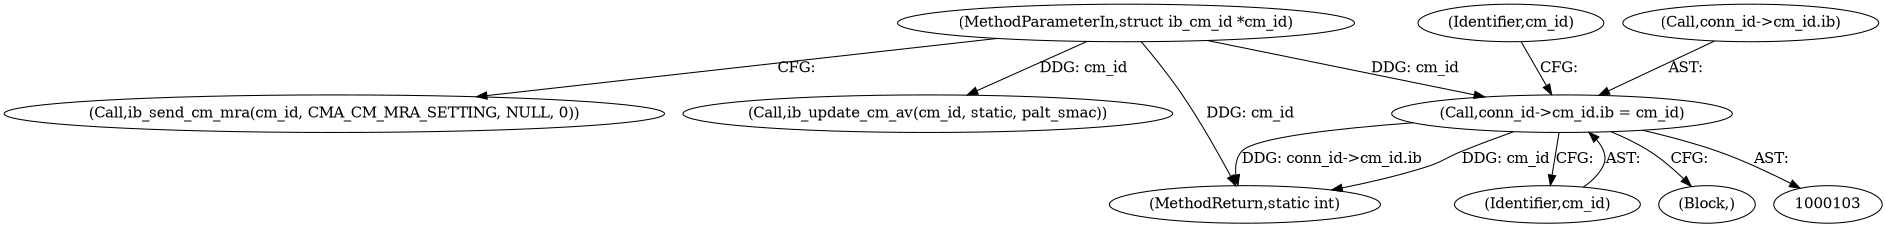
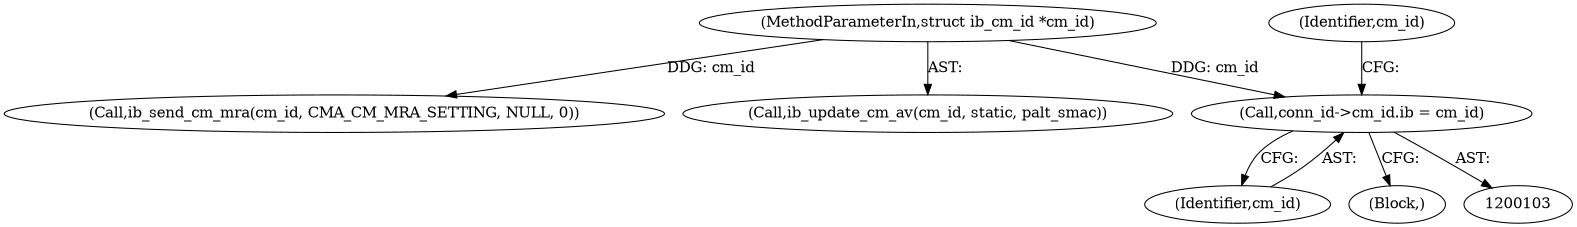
node "(Call,conn_id->cm_id.ib)": removed
edge "(MethodParameterIn,struct ib_cm_id *cm_id)" -> "(Call,ib_send_cm_mra(cm_id, CMA_CM_MRA_SETTING, NULL, 0))": label "CFG: " -> "DDG: cm_id"
edge "(MethodParameterIn,struct ib_cm_id *cm_id)" -> "(Call,ib_update_cm_av(cm_id, static, palt_smac))": label "DDG: cm_id" -> "AST: "
node "(MethodReturn,static int)": removed
node "1000103": label "1000103" -> "1200103"
